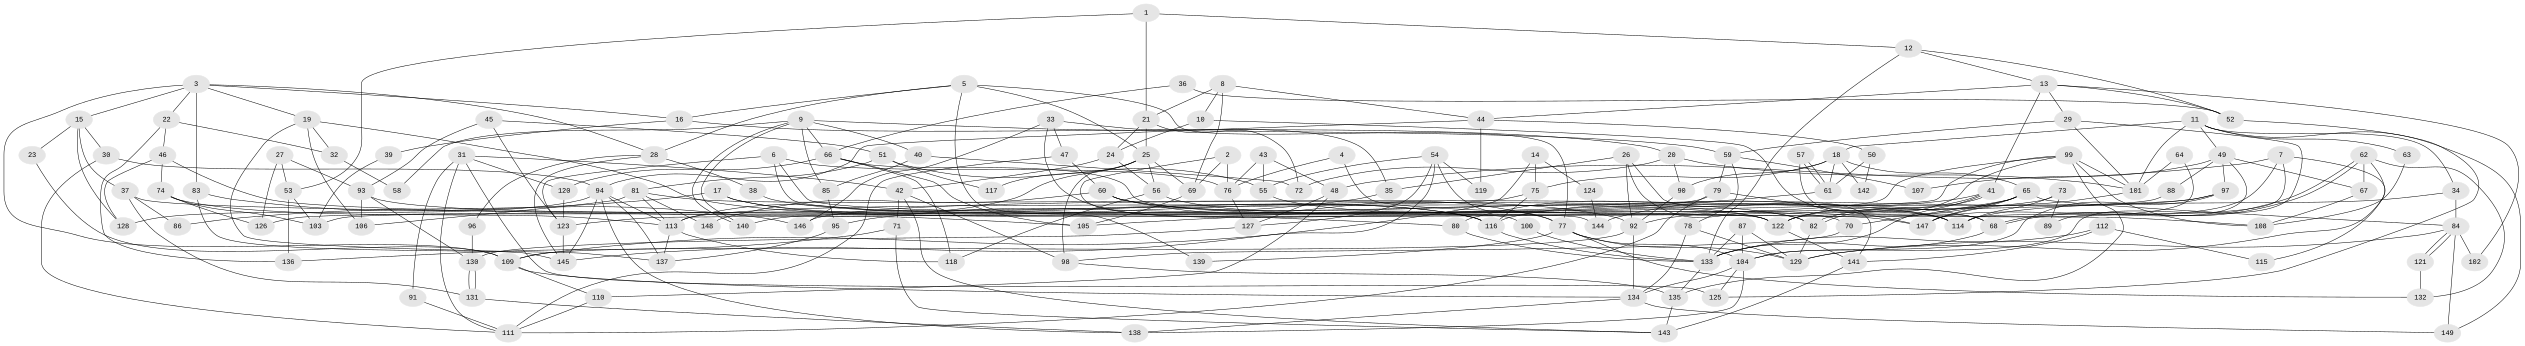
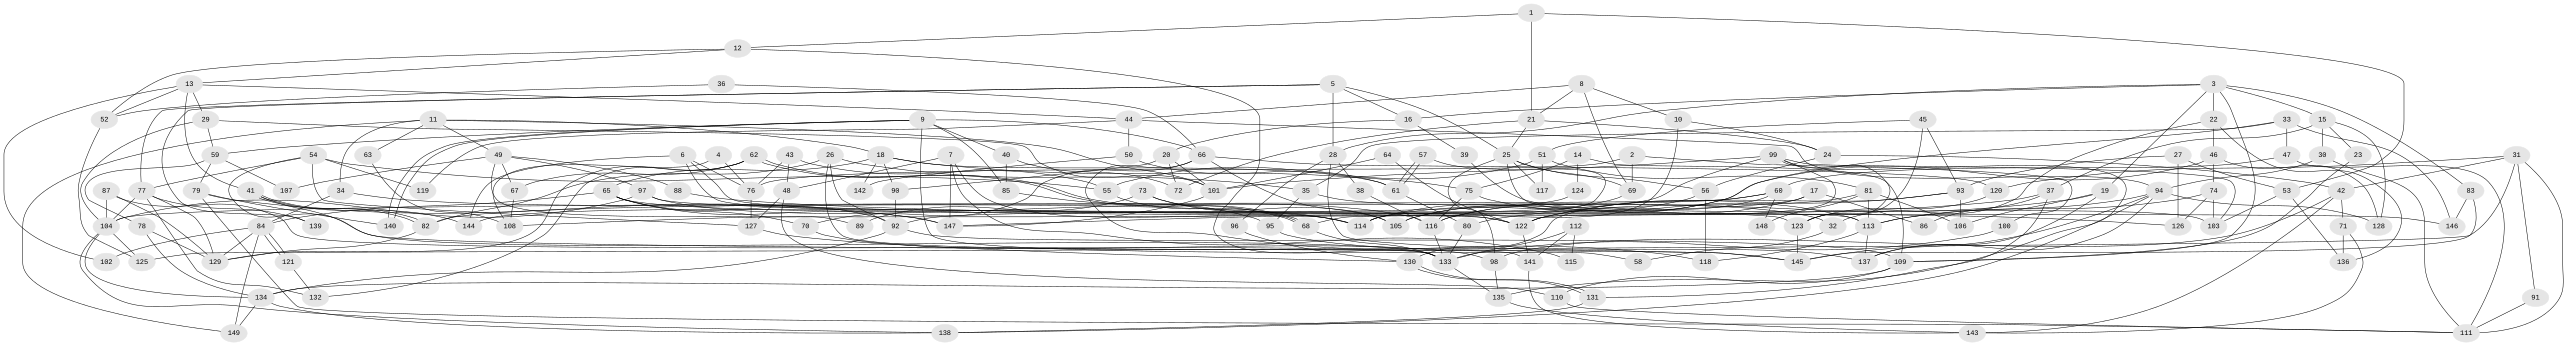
edge "19" -- "32": now "35" -- "32"
edge "60" -- "77": now "60" -- "104"
